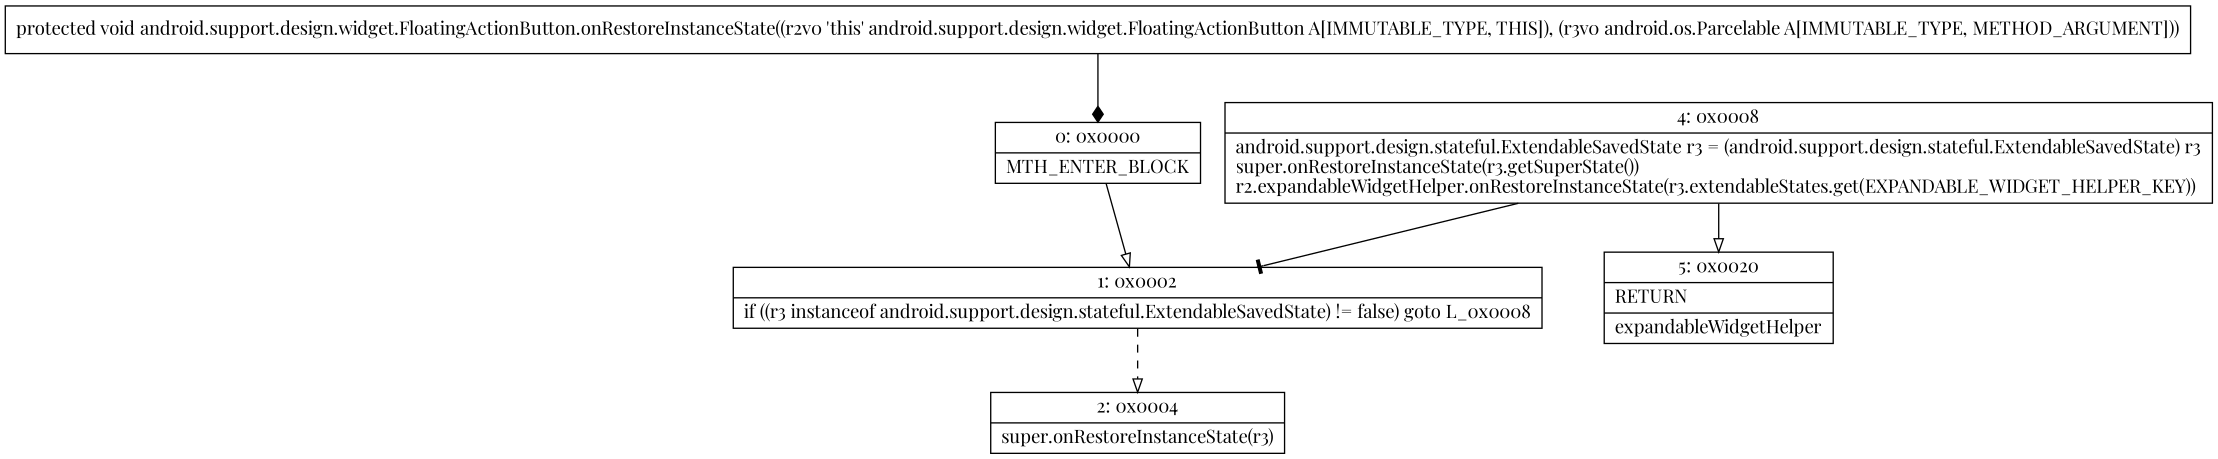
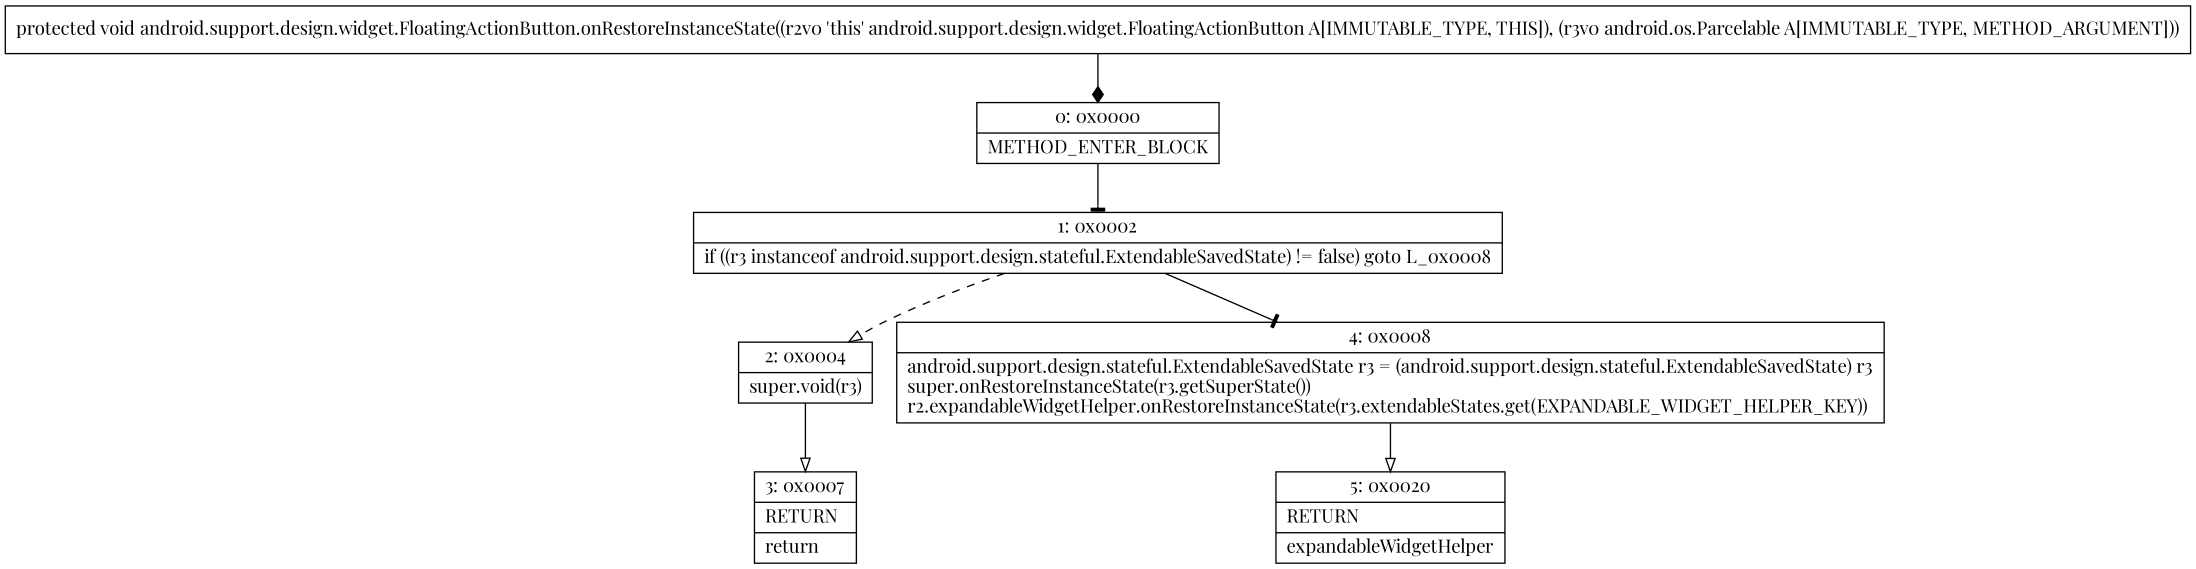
node "0: 0x0000": text "MTH_ENTER_BLOCK" -> "METHOD_ENTER_BLOCK"
edge "0: 0x0000" -> "1: 0x0002": arrowhead onormal -> tee
edge "4: 0x0008" -> "1: 0x0002": reversed
node "2: 0x0004": text "super.onRestoreInstanceState(r3)" -> "super.void(r3)"
node "3: 0x0007": added
